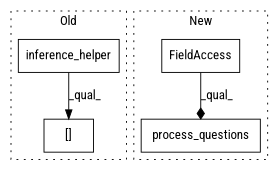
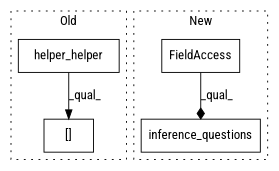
node "inference_helper": label "inference_helper" -> "helper_helper"
node "process_questions": label "process_questions" -> "inference_questions"
